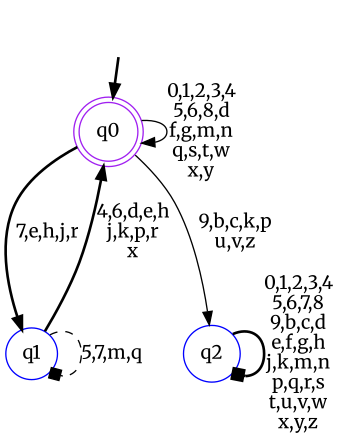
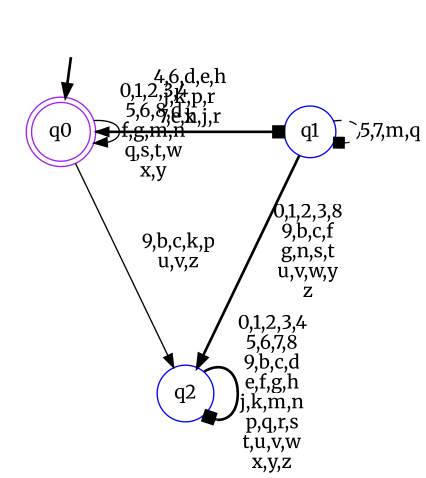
edge "q0" -> "q1": arrowhead normal -> box
edge "q1" -> "q2": added, label "0,1,2,3,8 9,b,c,f g,n,s,t u,v,w,y z"
edge "q1" -> "q0": style bold -> solid
